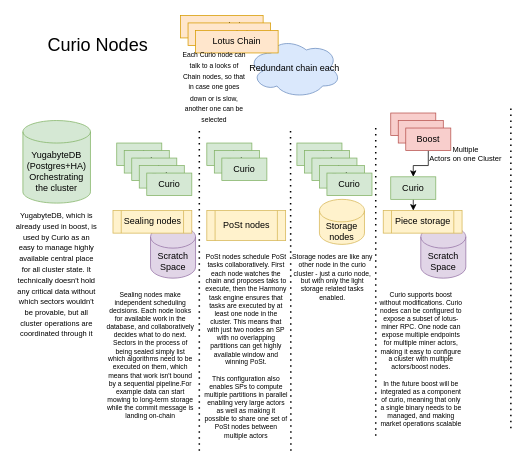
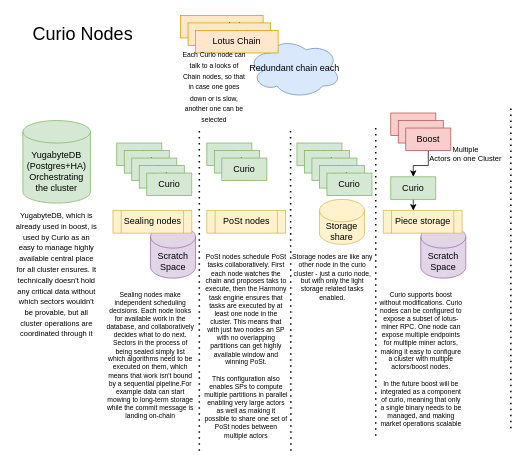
node "Curio Nodes": moved (98, 45) -> (83, 34)
node "PoSt nodes": size 79x30 -> 79x23
node "Storage nodes": label "Storage nodes" -> "Storage share"
node "YugabyteDB, which is already used in boost, is used by Curio as an easy to manage highly available central place for all cluster state. It technically doesn't hold any critical data without which sectors wouldn't be provable, but all cluster operations are coordinated through it": label "YugabyteDB, which is already used in boost, is used by Curio as an easy to manage highly available central place for all cluster state. It technically doesn't hold any critical data without which sectors wouldn't be provable, but all cluster operations are coordinated through it" -> "YugabyteDB, which is already used in boost, is used by Curio as an easy to manage highly available central place for all cluster ensures. It technically doesn't hold any critical data without which sectors wouldn't be provable, but all cluster operations are coordinated through it"
